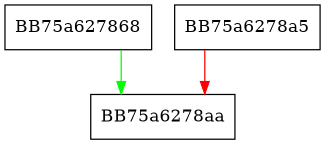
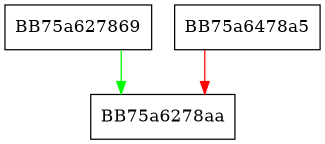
node "BB75a627868": label "BB75a627868" -> "BB75a627869"
node "BB75a6278a5": label "BB75a6278a5" -> "BB75a6478a5"
